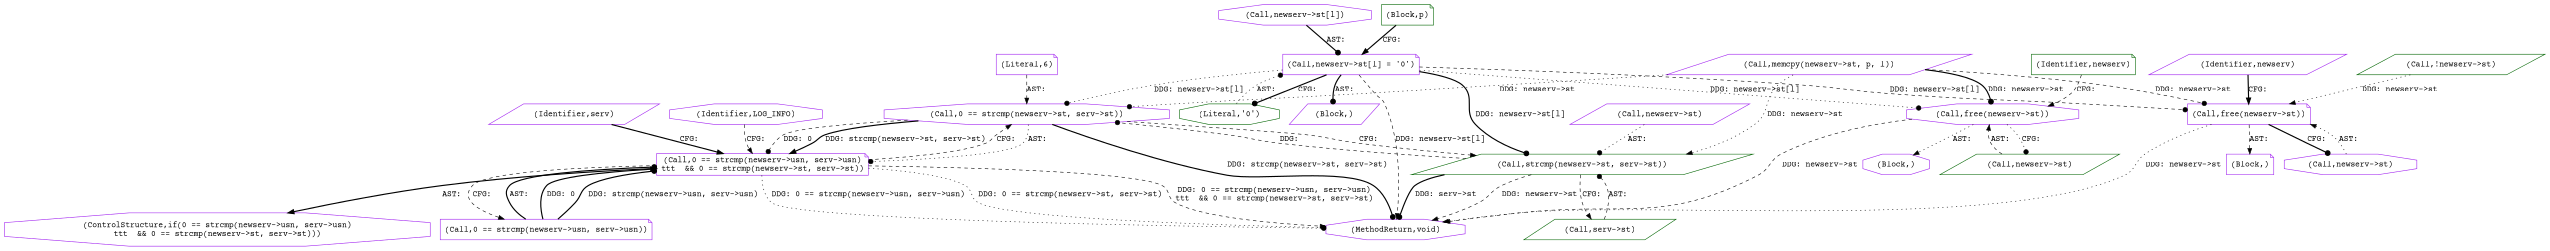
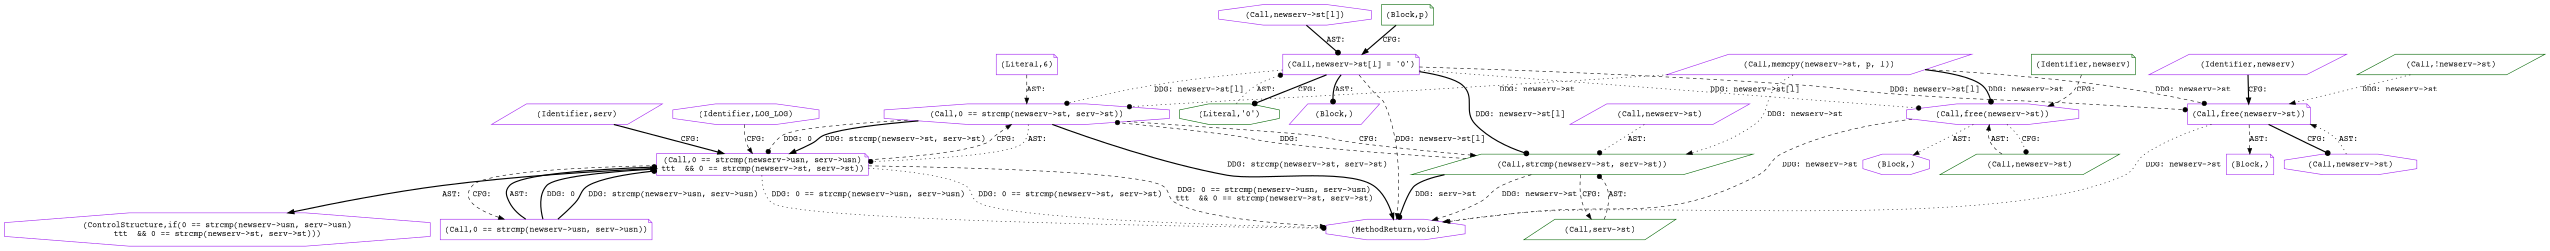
node "(Identifier,LOG_INFO)": label "(Identifier,LOG_INFO)" -> "(Identifier,LOG_LOG)"
edge "(Call,0 == strcmp(newserv->st, serv->st))" -> "(MethodReturn,void)": arrowhead dot -> normal
